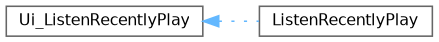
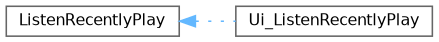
edge "ListenRecentlyPlay" -> "Ui_ListenRecentlyPlay": reversed
